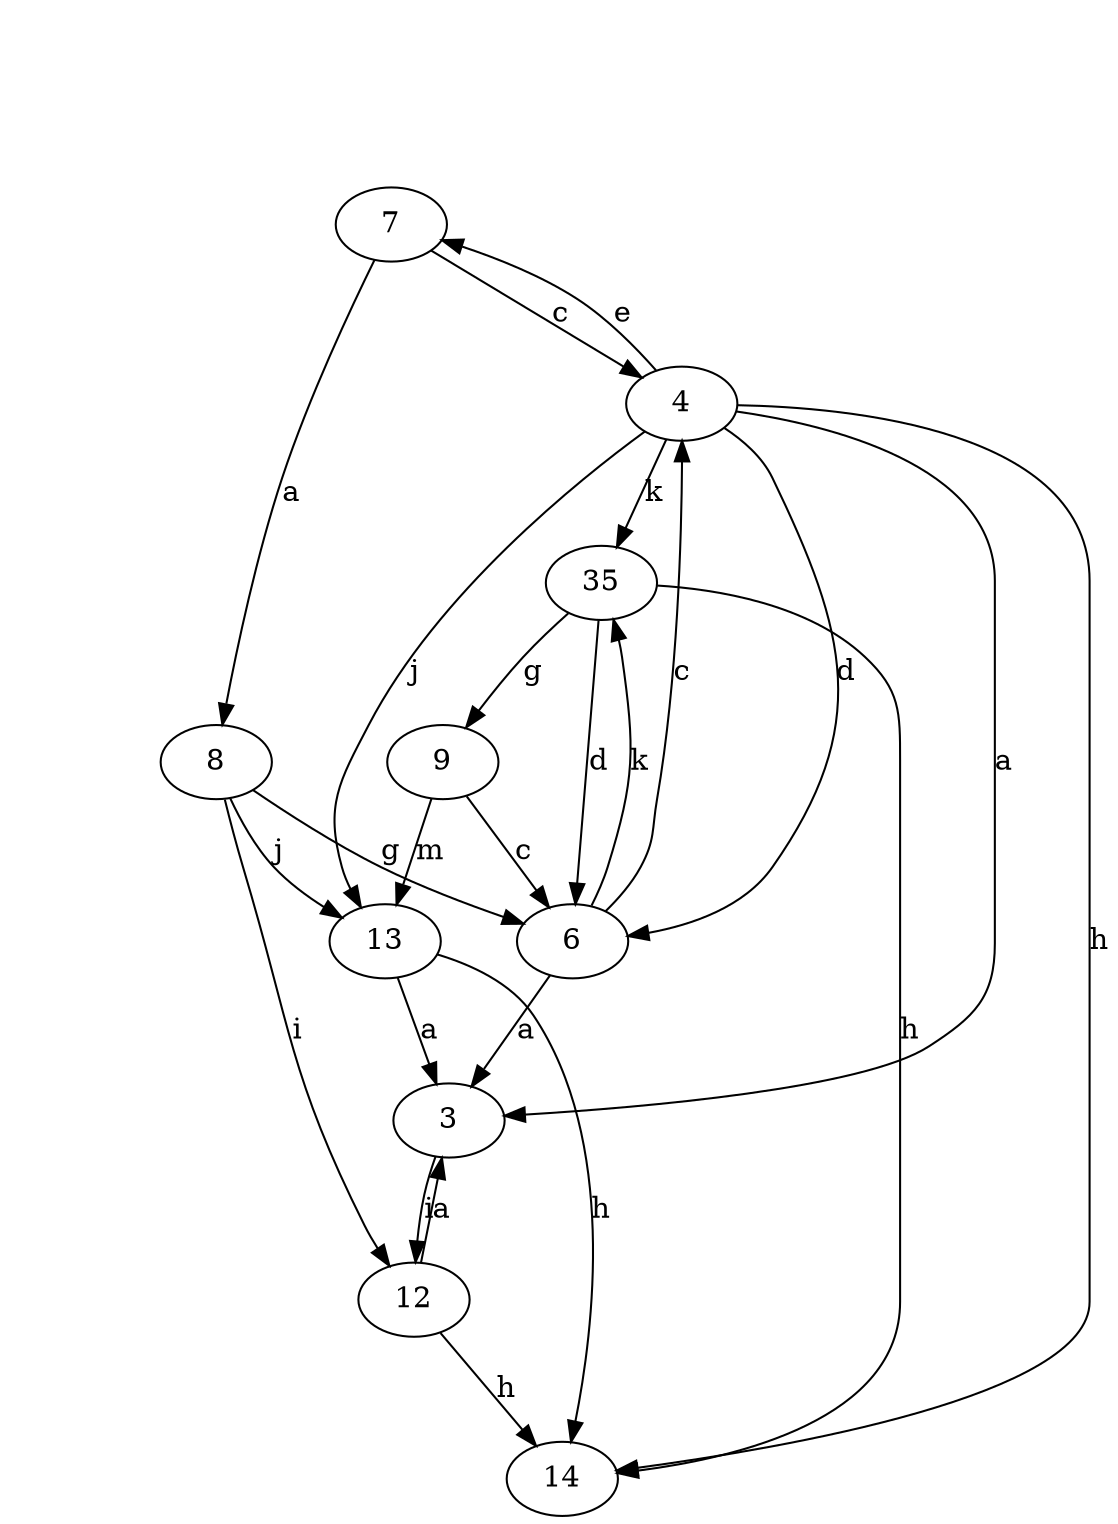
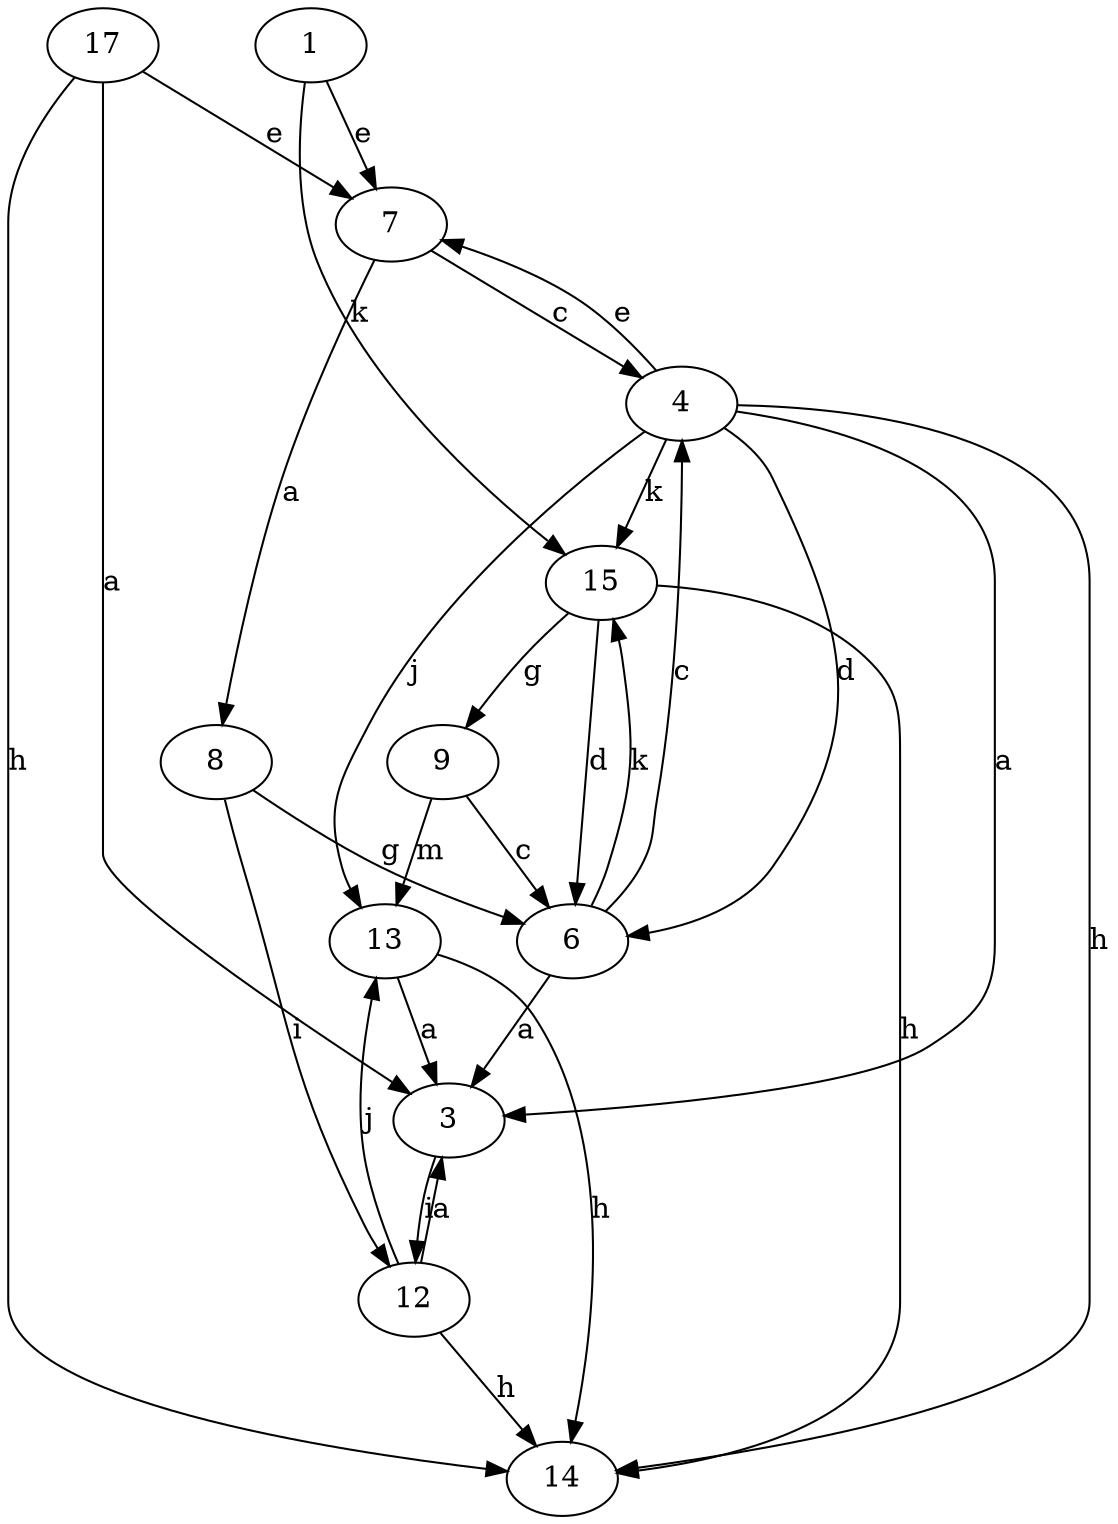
node "17": added
node "1": added
node "35": label "35" -> "15"
edge "8" -> "13": now "12" -> "13"
